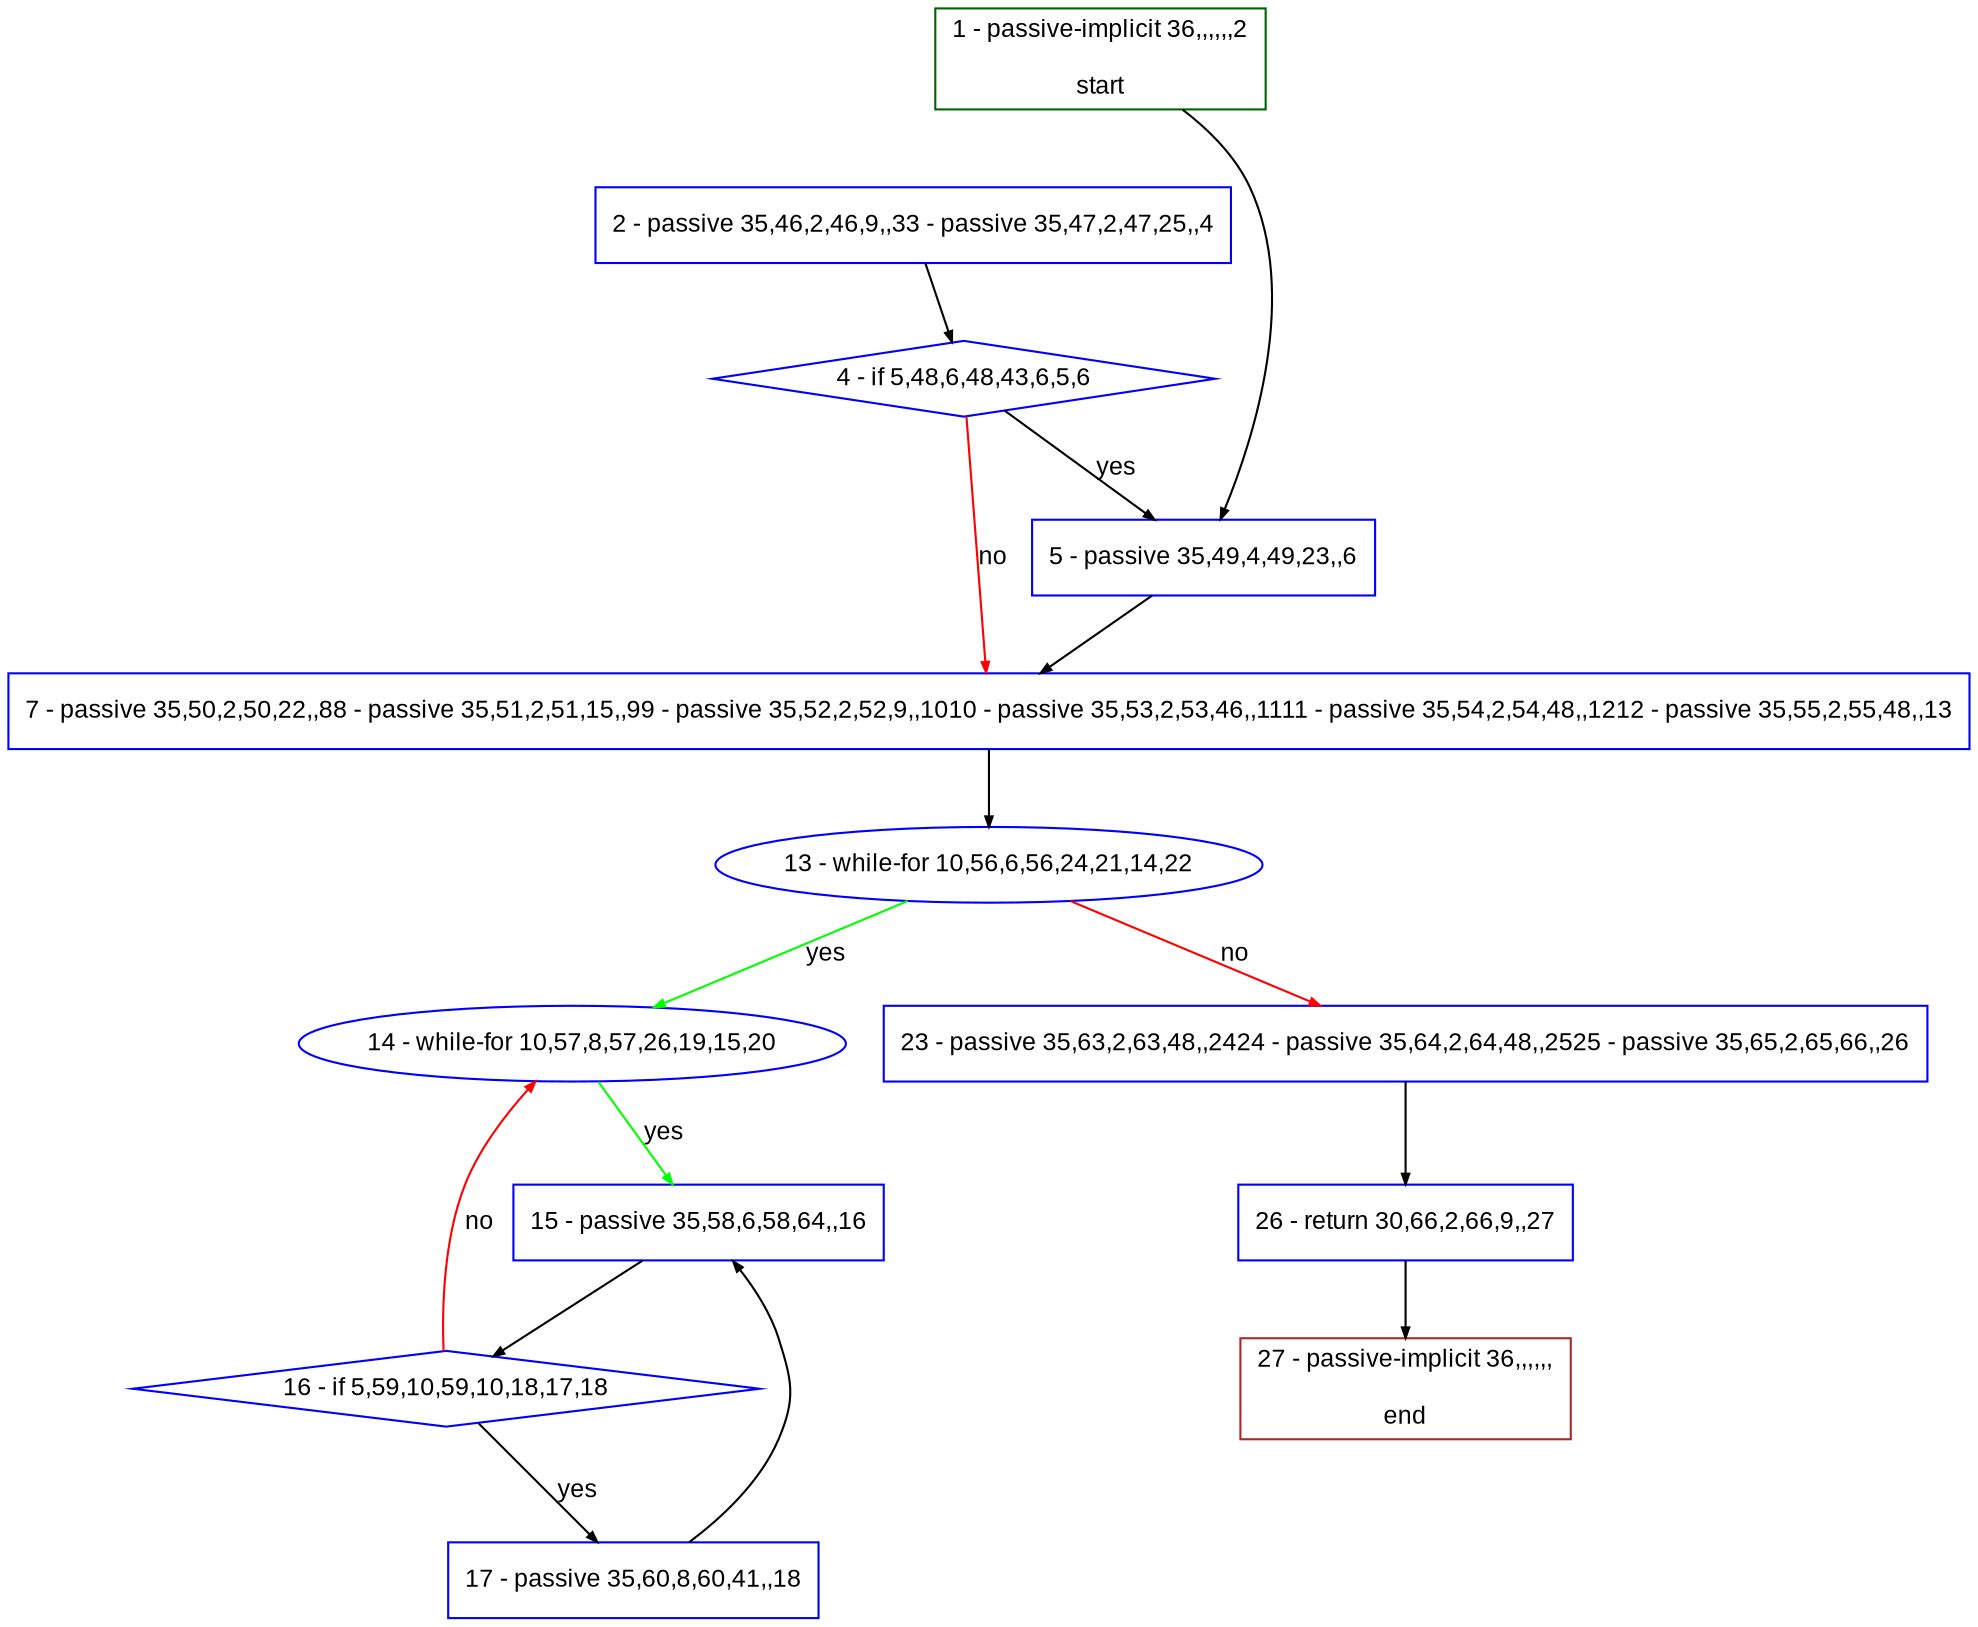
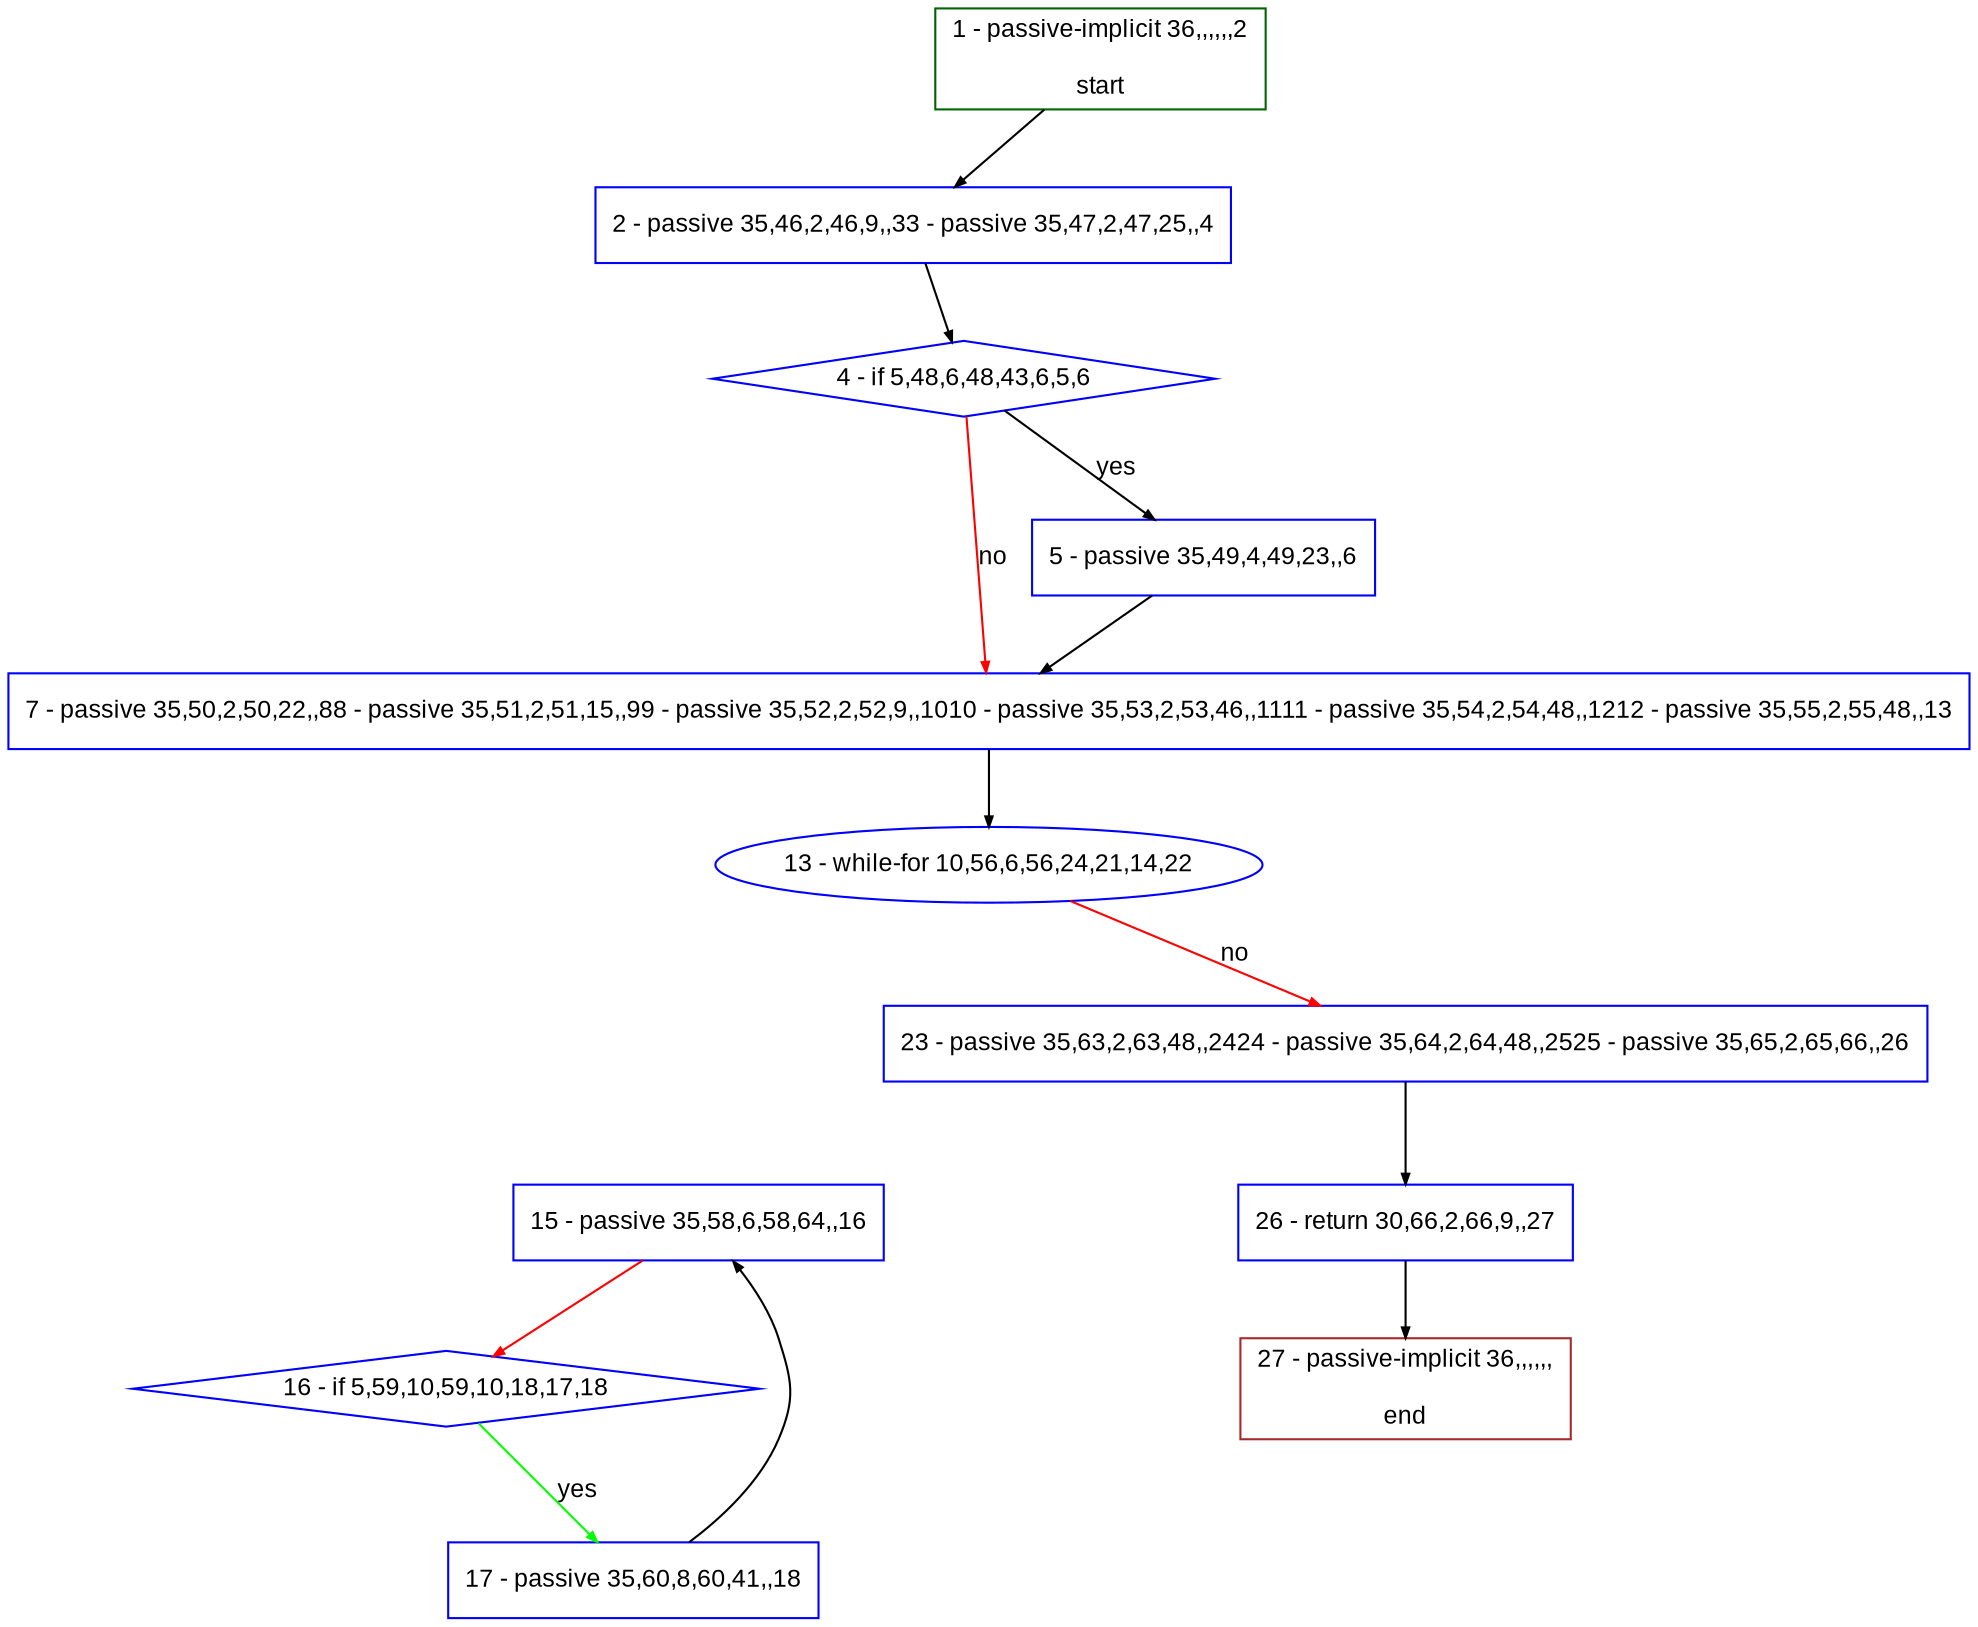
edge "1 - passive-implicit 36,,,,,,2 start" -> "5 - passive 35,49,4,49,23,,6": now "1 - passive-implicit 36,,,,,,2 start" -> "2 - passive 35,46,2,46,9,,33 - passive 35,47,2,47,25,,4"
node "14 - while-for 10,57,8,57,26,19,15,20": removed
edge "15 - passive 35,58,6,58,64,,16" -> "16 - if 5,59,10,59,10,18,17,18": color #000000 -> #ff0000
edge "16 - if 5,59,10,59,10,18,17,18" -> "17 - passive 35,60,8,60,41,,18": color #000000 -> #00ff00
